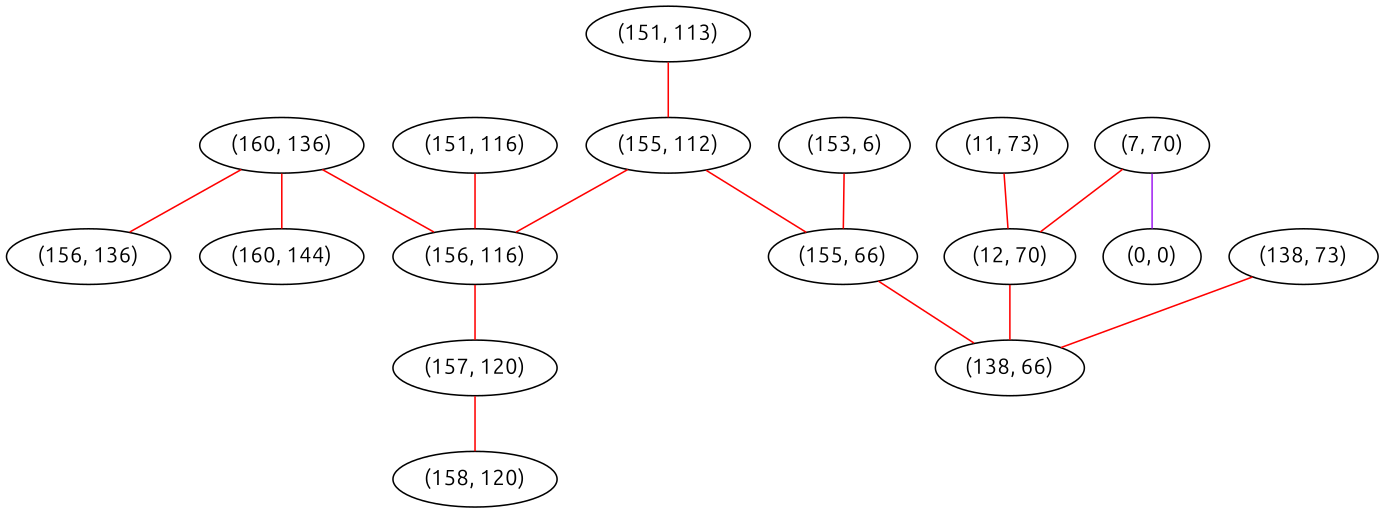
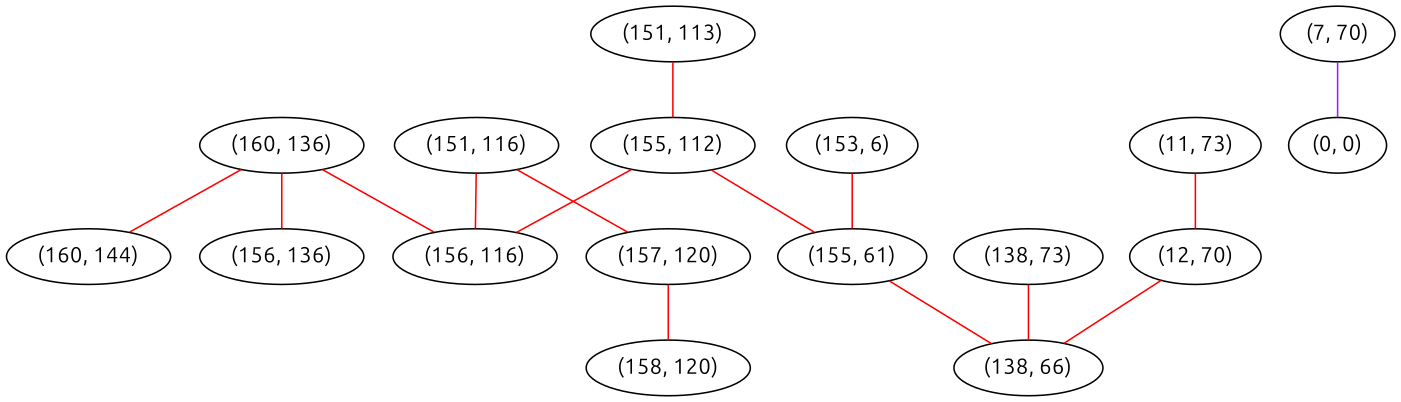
edge "(7, 70)" -- "(12, 70)": removed
node "(155, 66)": label "(155, 66)" -> "(155, 61)"
edge "(156, 116)" -- "(157, 120)": now "(151, 116)" -- "(157, 120)"
